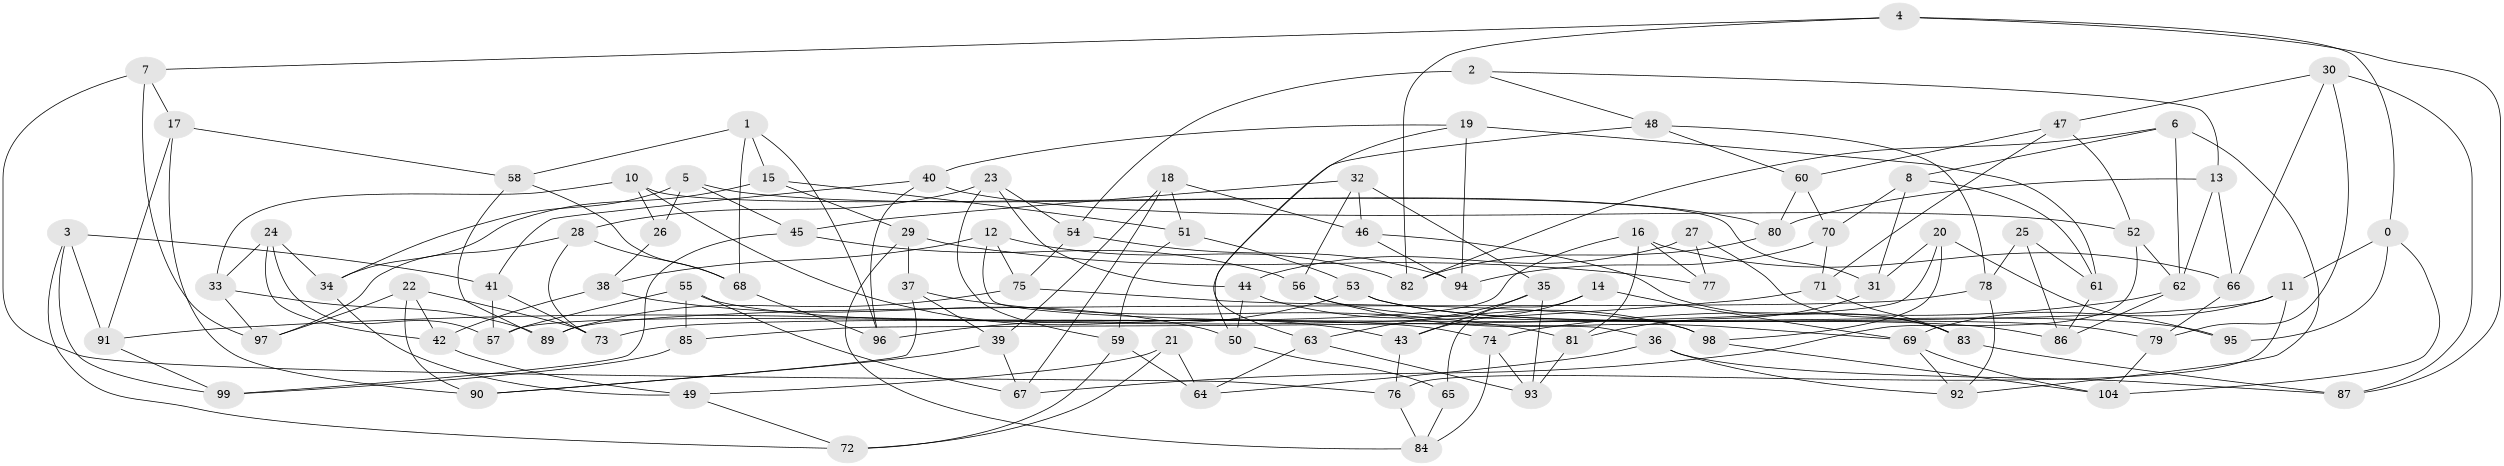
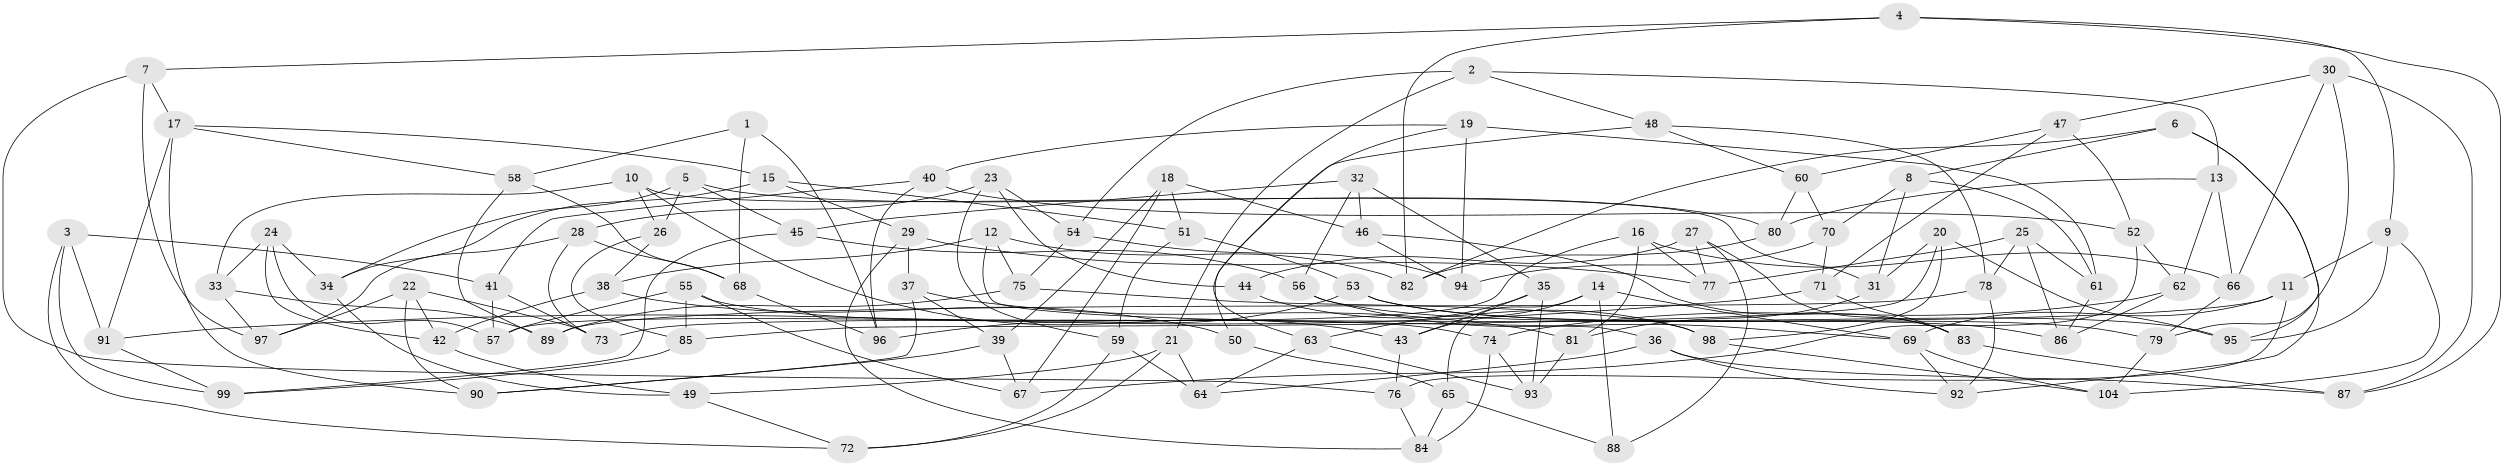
edge "1" -- "15": now "17" -- "15"
edge "2" -- "21": added
edge "6" -- "62": now "6" -- "95"
node "0": label "0" -> "9"
edge "25" -- "77": added
edge "26" -- "85": added
edge "44" -- "50": removed
node "88": added
